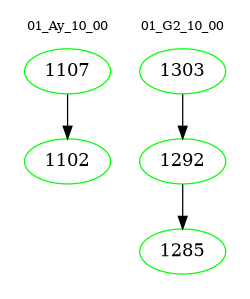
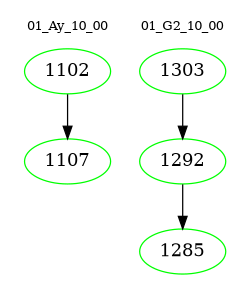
edge "1107" -> "1102": reversed
